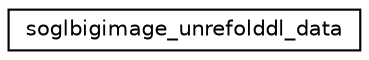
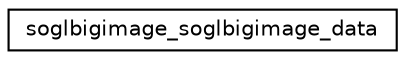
node "soglbigimage_unrefolddl_data": label "soglbigimage_unrefolddl_data" -> "soglbigimage_soglbigimage_data"
